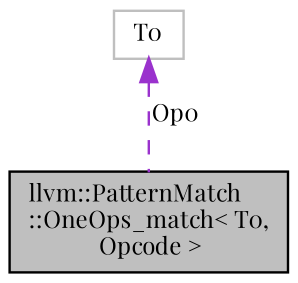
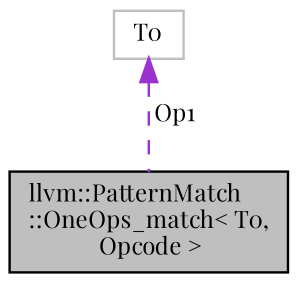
edge "llvm::PatternMatch ::OneOps_match< T0, Opcode >" -> "T0": label " Op0" -> " Op1"
